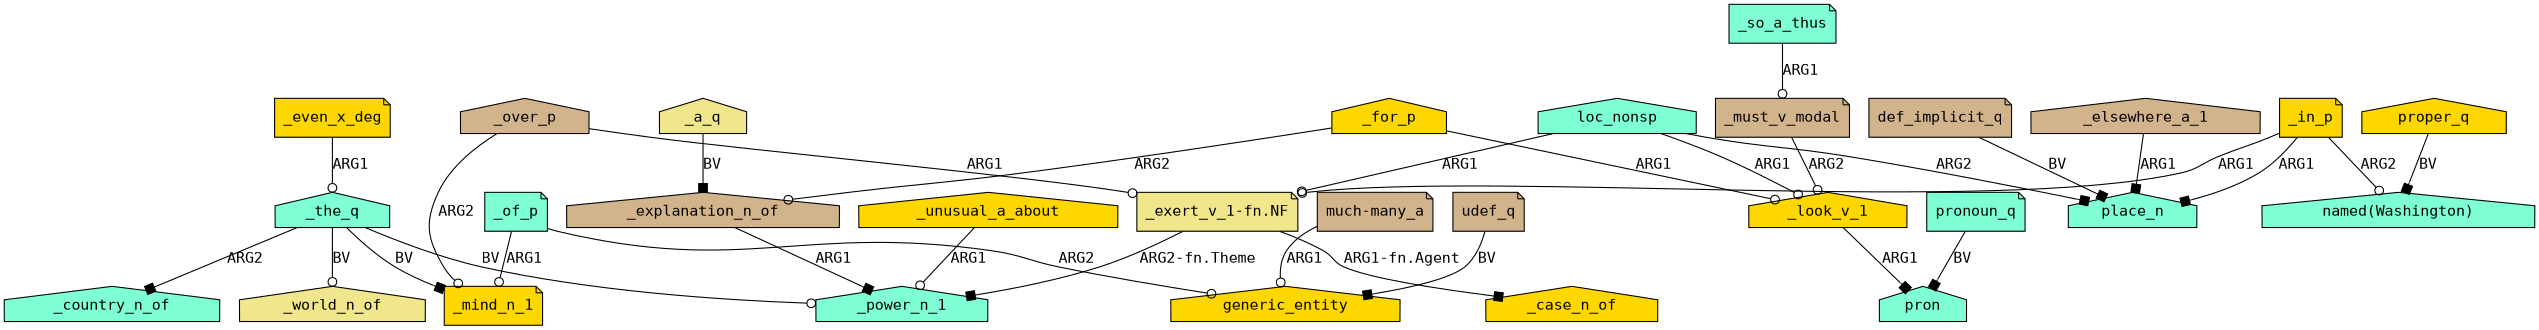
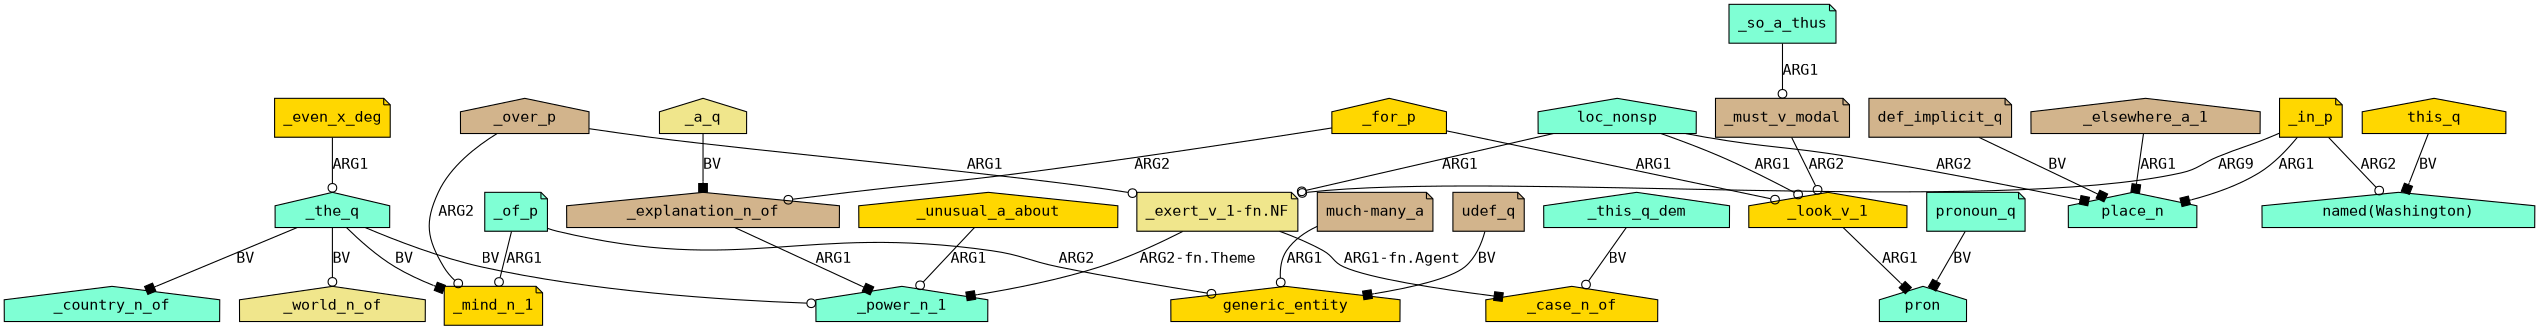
node "proper_q": label "proper_q" -> "this_q"
edge "_in_p" -> "_exert_v_1-fn.NF": label "ARG1" -> "ARG9"
node "_this_q_dem": added
edge "_the_q" -> "_country_n_of": label "ARG2" -> "BV"
